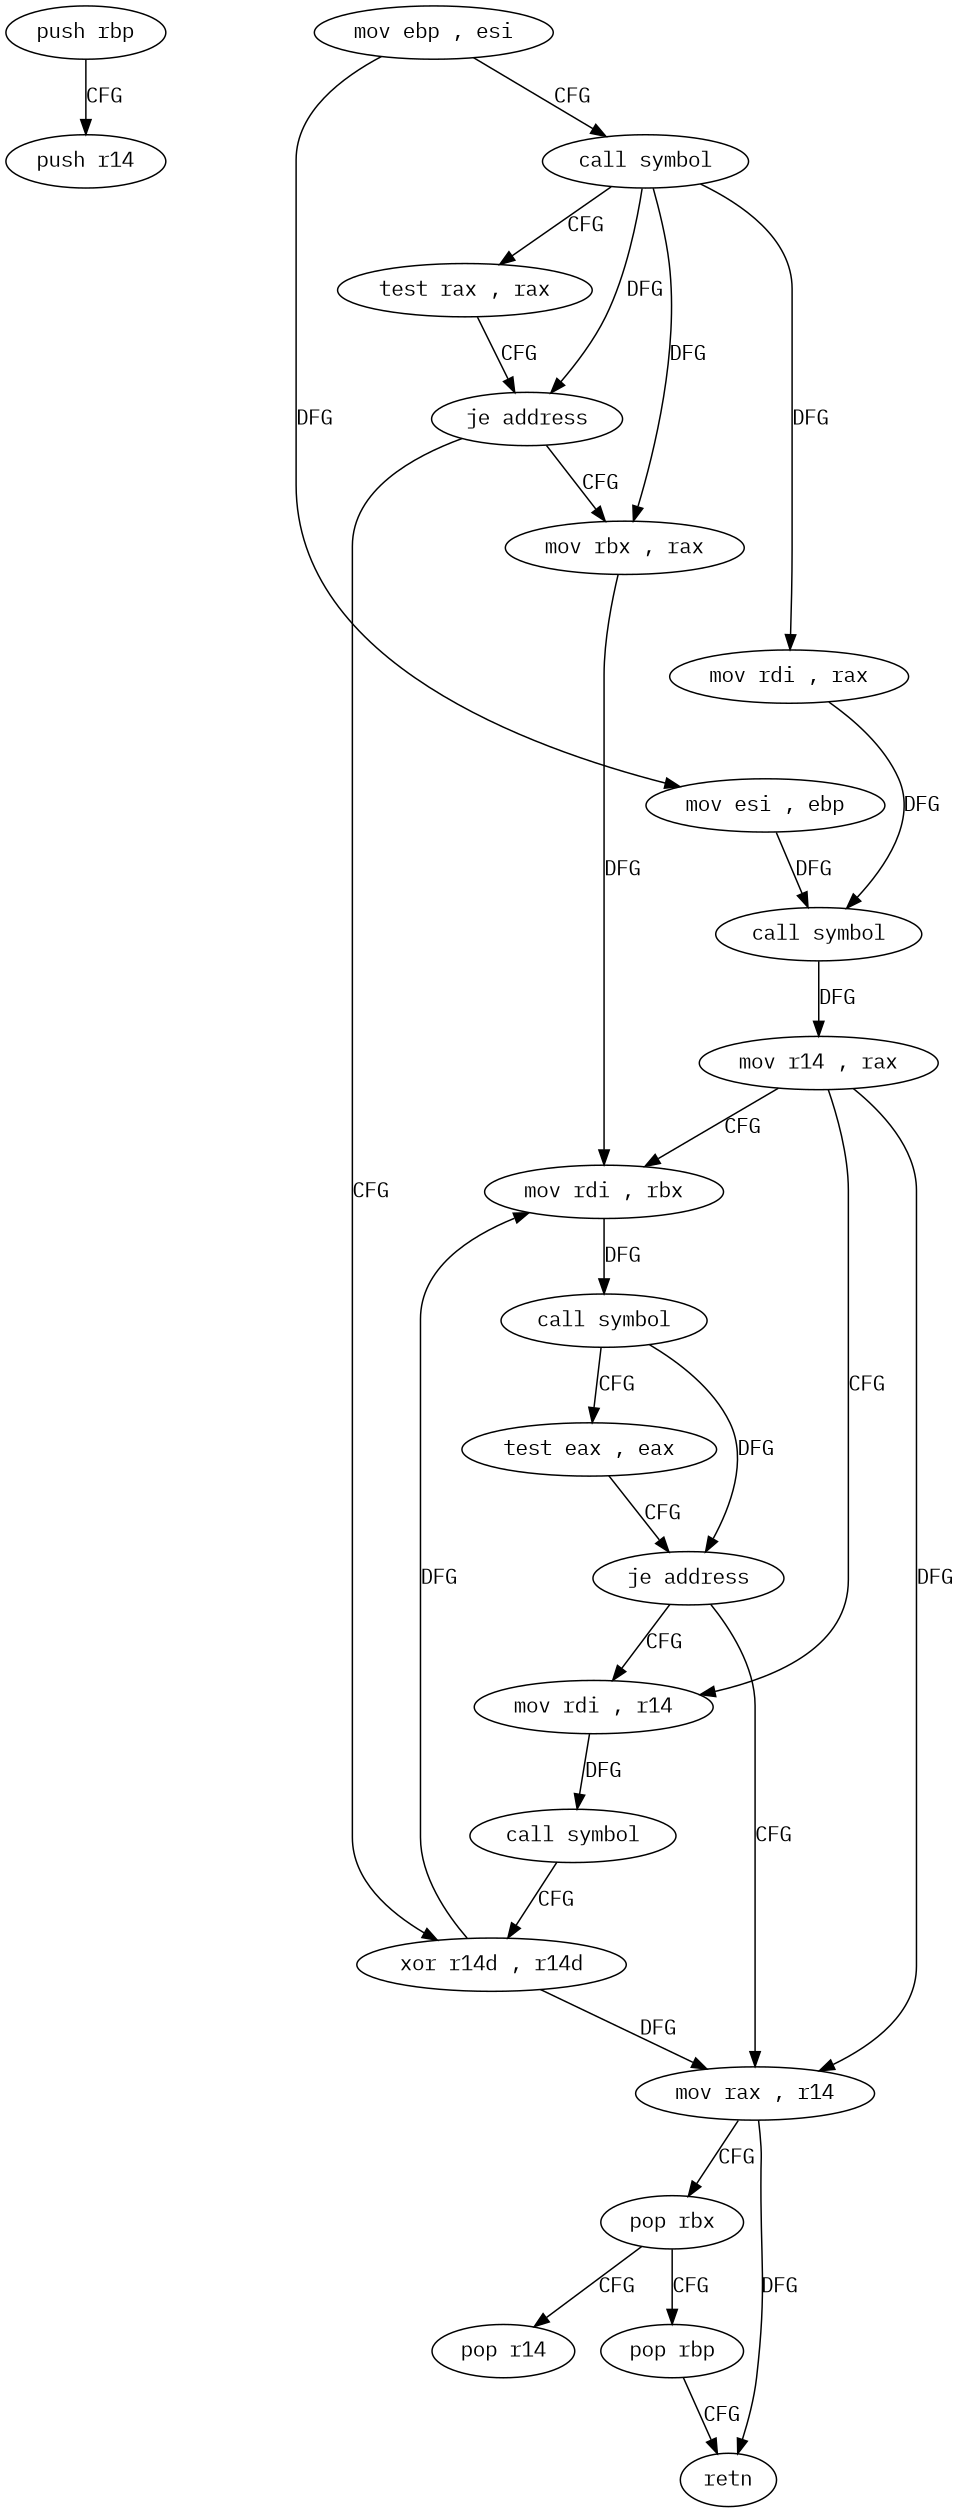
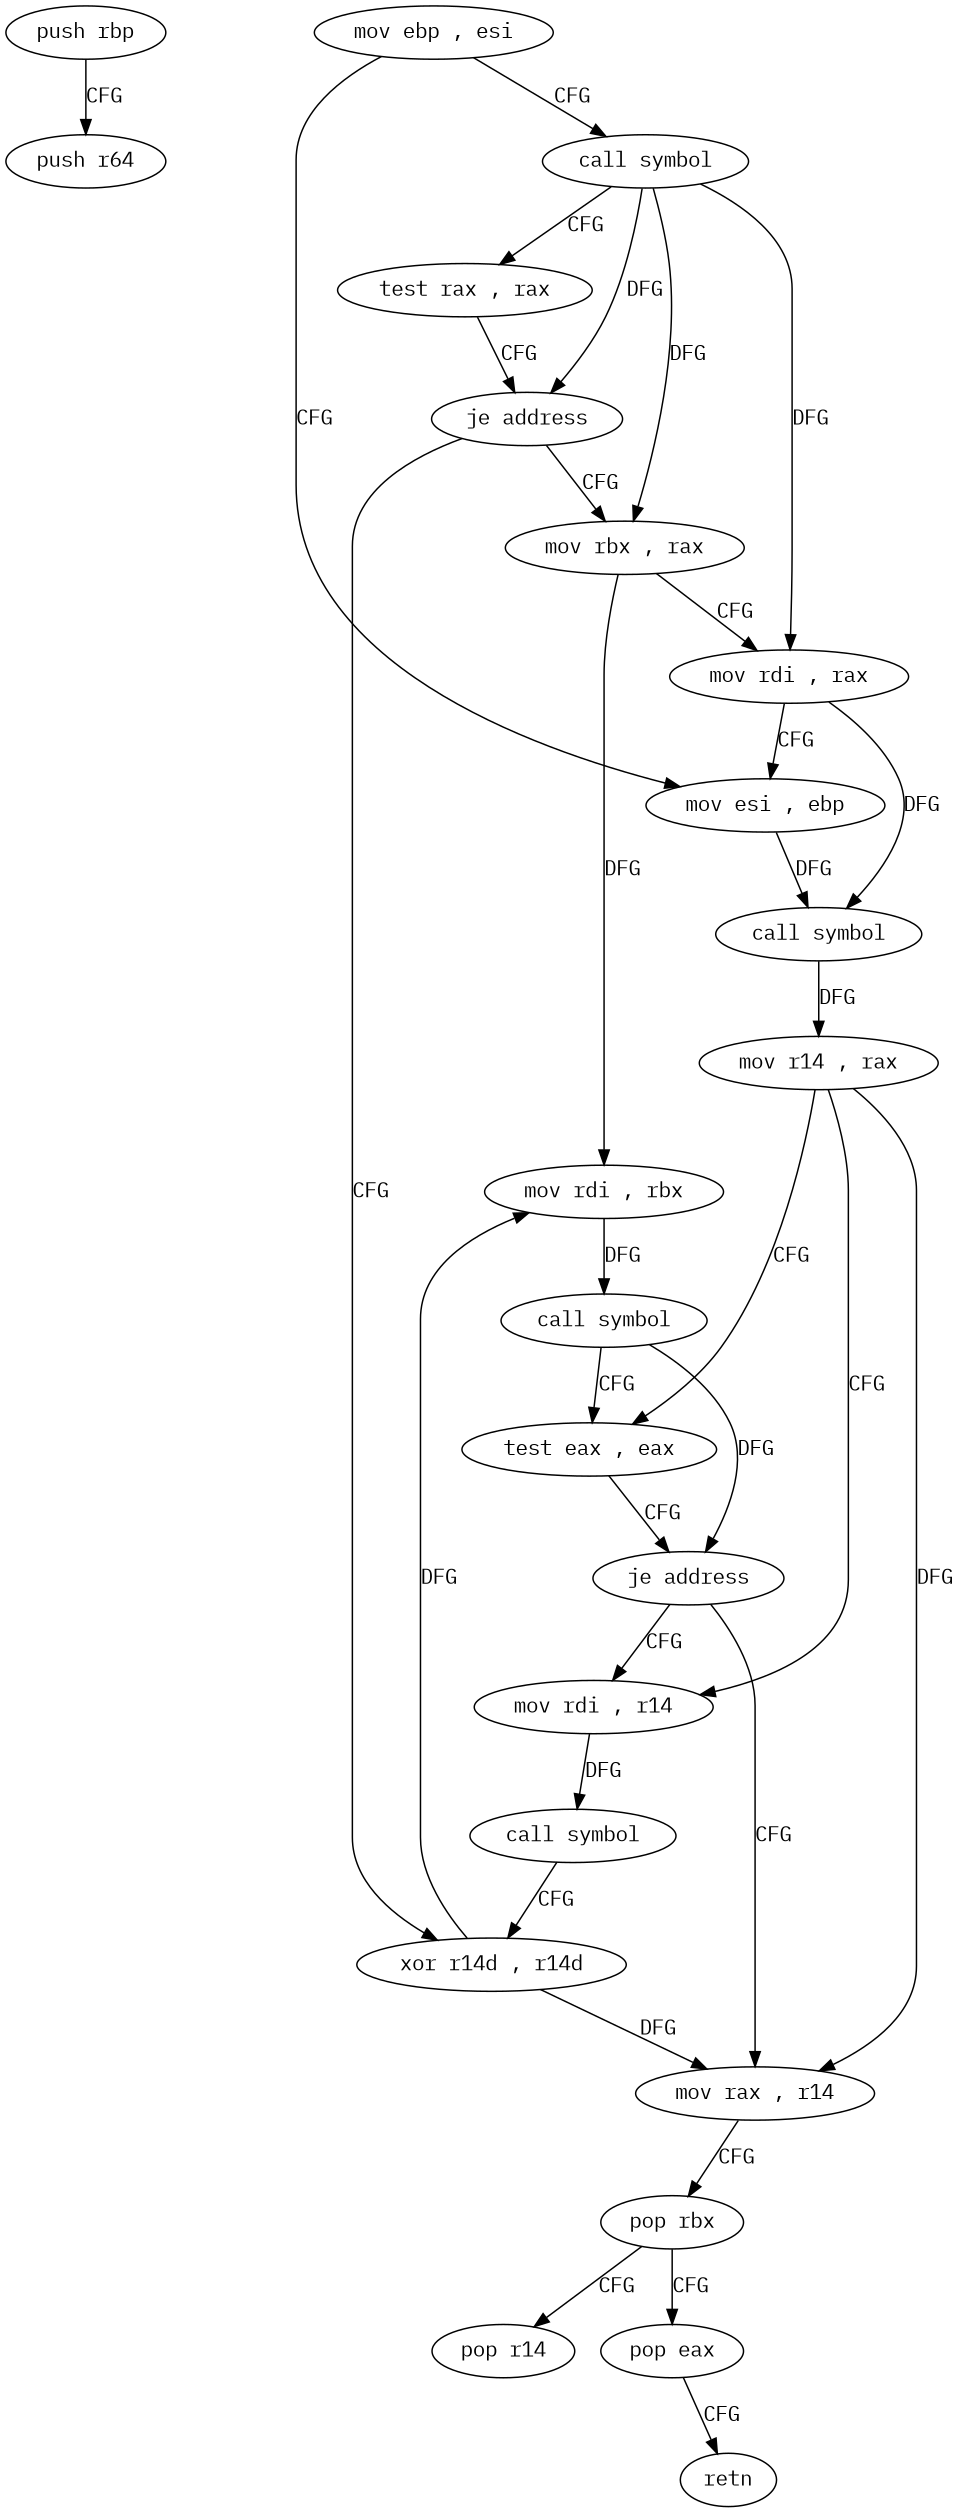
node "push r14": label "push r14" -> "push r64"
edge "mov ebp , esi" -> "mov esi , ebp": label "DFG" -> "CFG"
edge "mov rbx , rax" -> "mov rdi , rax": added, label "CFG"
edge "mov rdi , rax" -> "mov esi , ebp": added, label "CFG"
edge "mov r14 , rax" -> "mov rdi , rbx": now "mov r14 , rax" -> "test eax , eax"
edge "mov rax , r14" -> "retn": removed, label "DFG"
node "pop rbp": label "pop rbp" -> "pop eax"
